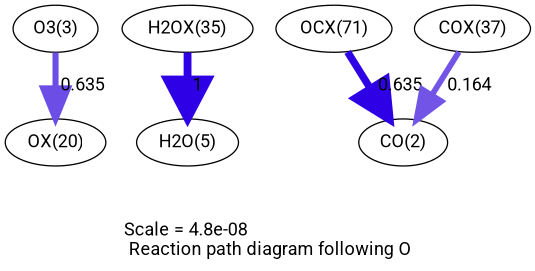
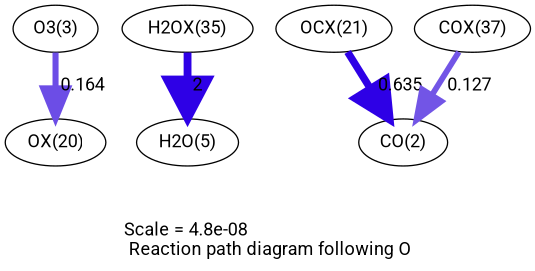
node "OCX(71)": label "OCX(71)" -> "OCX(21)"
edge "O3(3)" -> "OX(20)": label " 0.635" -> " 0.164"
edge "H2OX(35)" -> "H2O(5)": label " 1" -> " 2"
edge "COX(37)" -> "CO(2)": label " 0.164" -> " 0.127"
